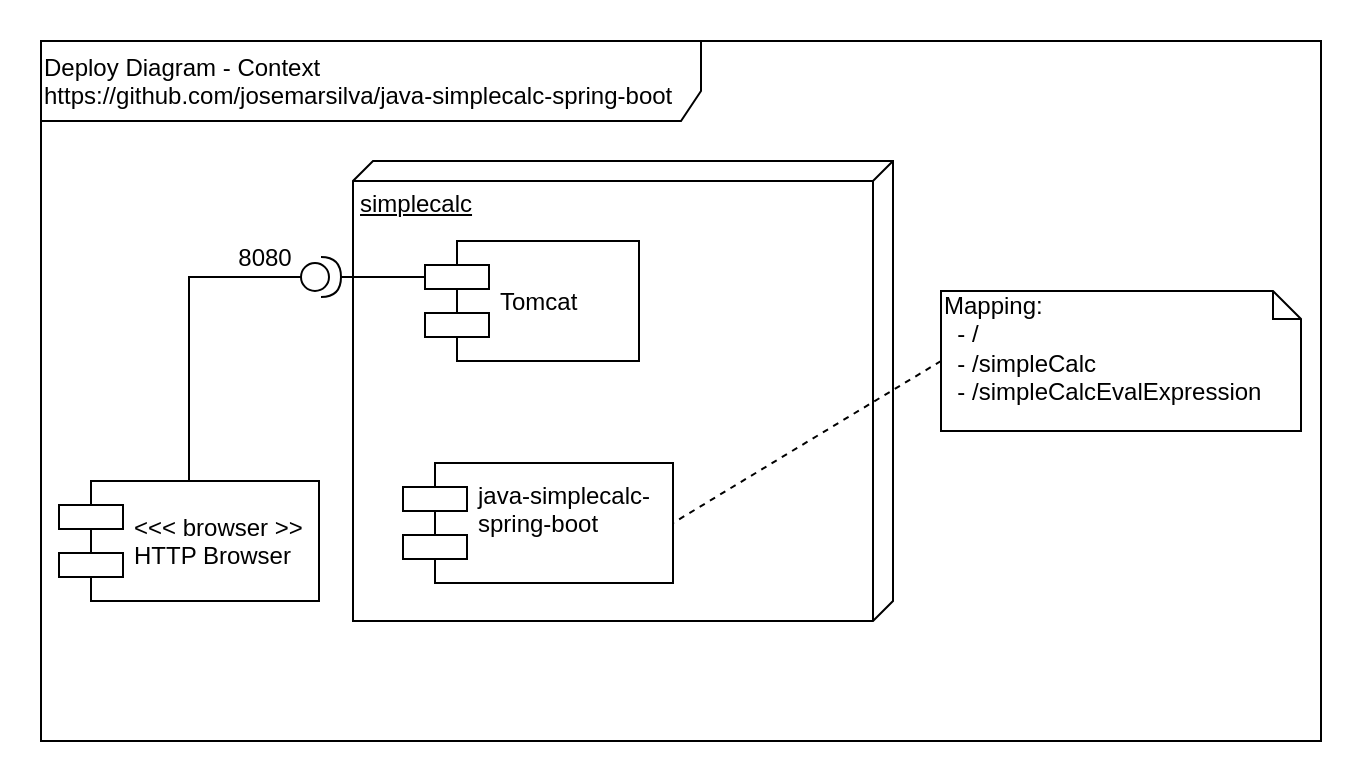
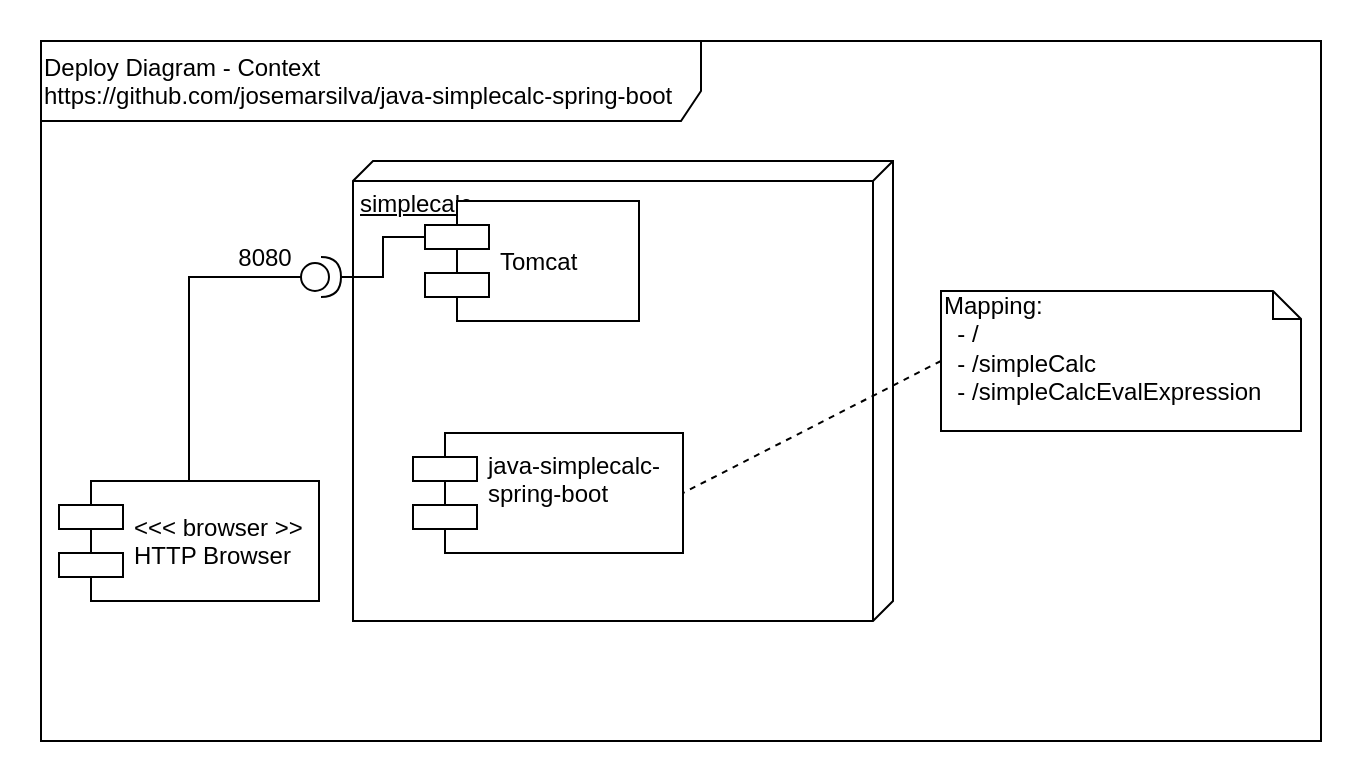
node "Tomcat": moved (532, 301) -> (532, 261)
node "java-simplecalc- spring-boot": moved (538, 523) -> (548, 493)
